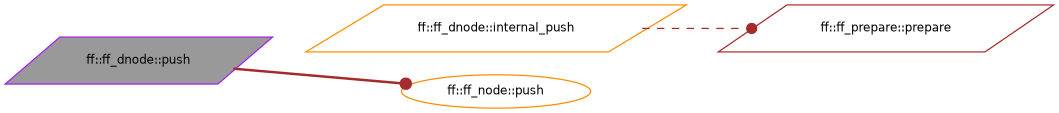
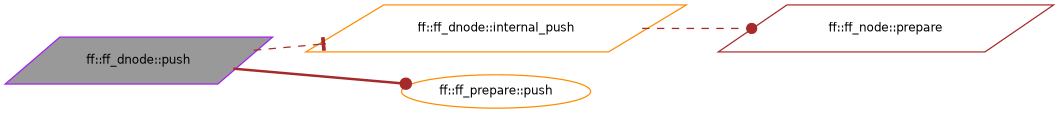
node "ff::ff_prepare::prepare": label "ff::ff_prepare::prepare" -> "ff::ff_node::prepare"
edge "ff::ff_dnode::push" -> "ff::ff_dnode::internal_push": added
node "ff::ff_node::push": label "ff::ff_node::push" -> "ff::ff_prepare::push"
